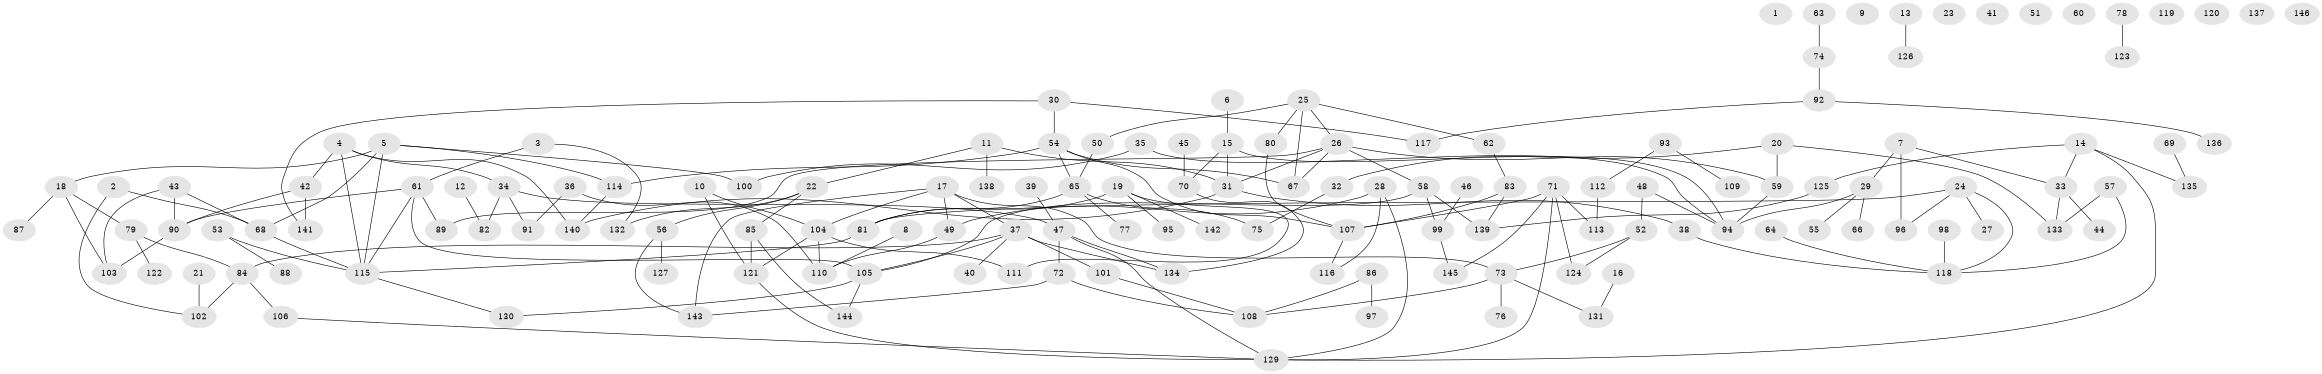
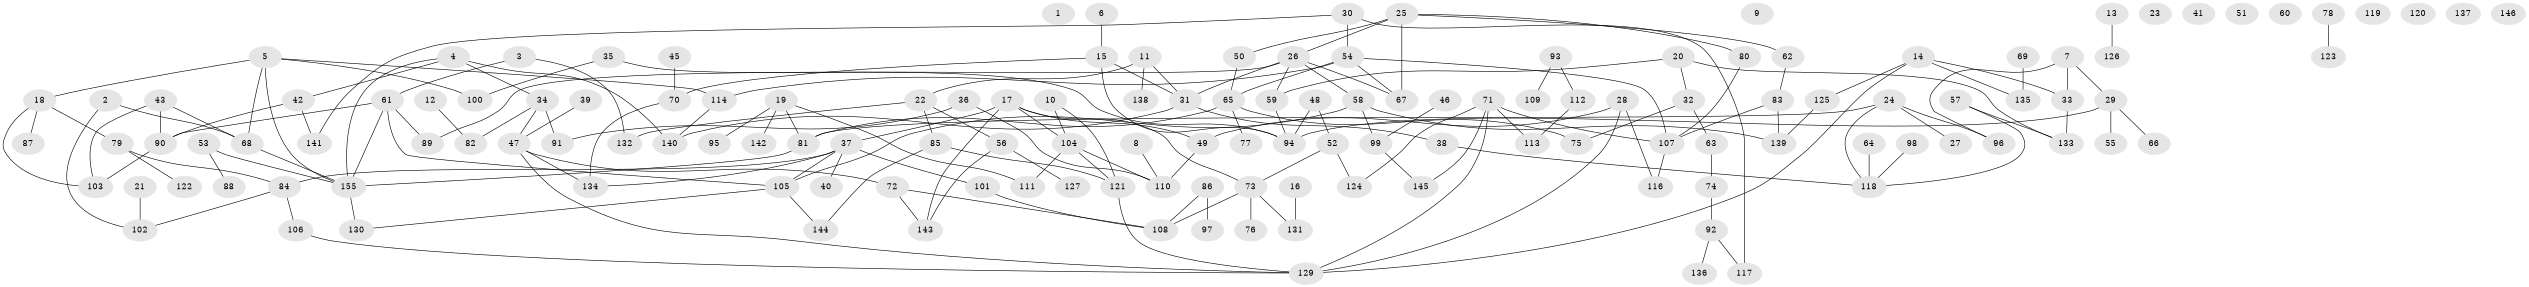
edge "32" -- "63": added
node "44": removed
node "115": label "115" -> "155"
